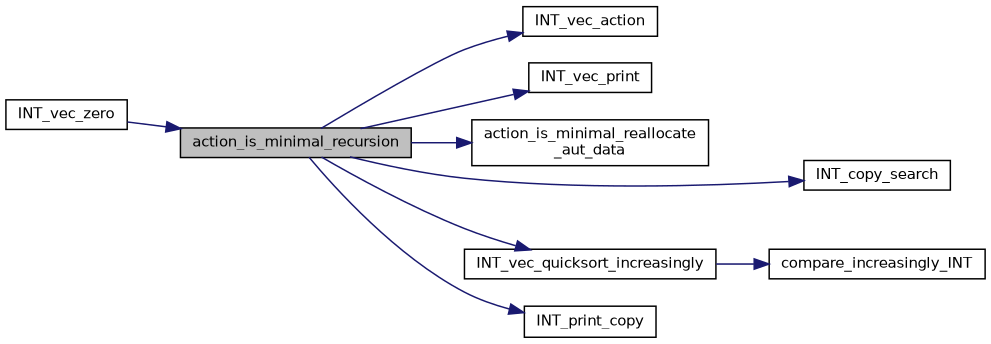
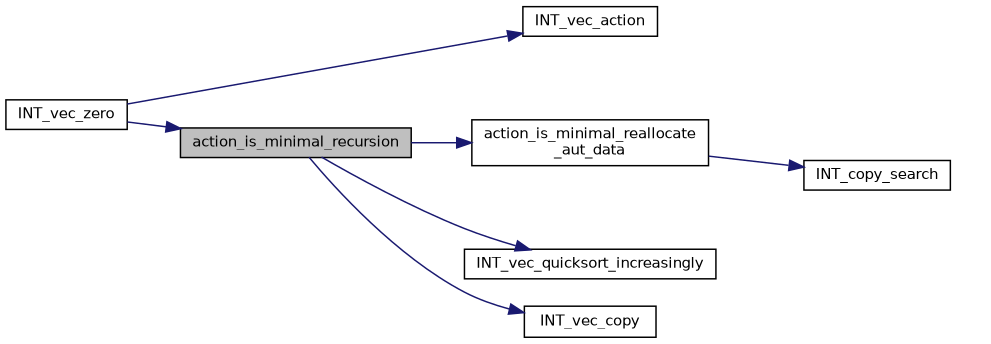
edge "action_is_minimal_recursion" -> "INT_vec_action": now "INT_vec_zero" -> "INT_vec_action"
node "INT_vec_print": removed
edge "action_is_minimal_recursion" -> "INT_copy_search": now "action_is_minimal_reallocate _aut_data" -> "INT_copy_search"
node "compare_increasingly_INT": removed
node "INT_print_copy": label "INT_print_copy" -> "INT_vec_copy"
